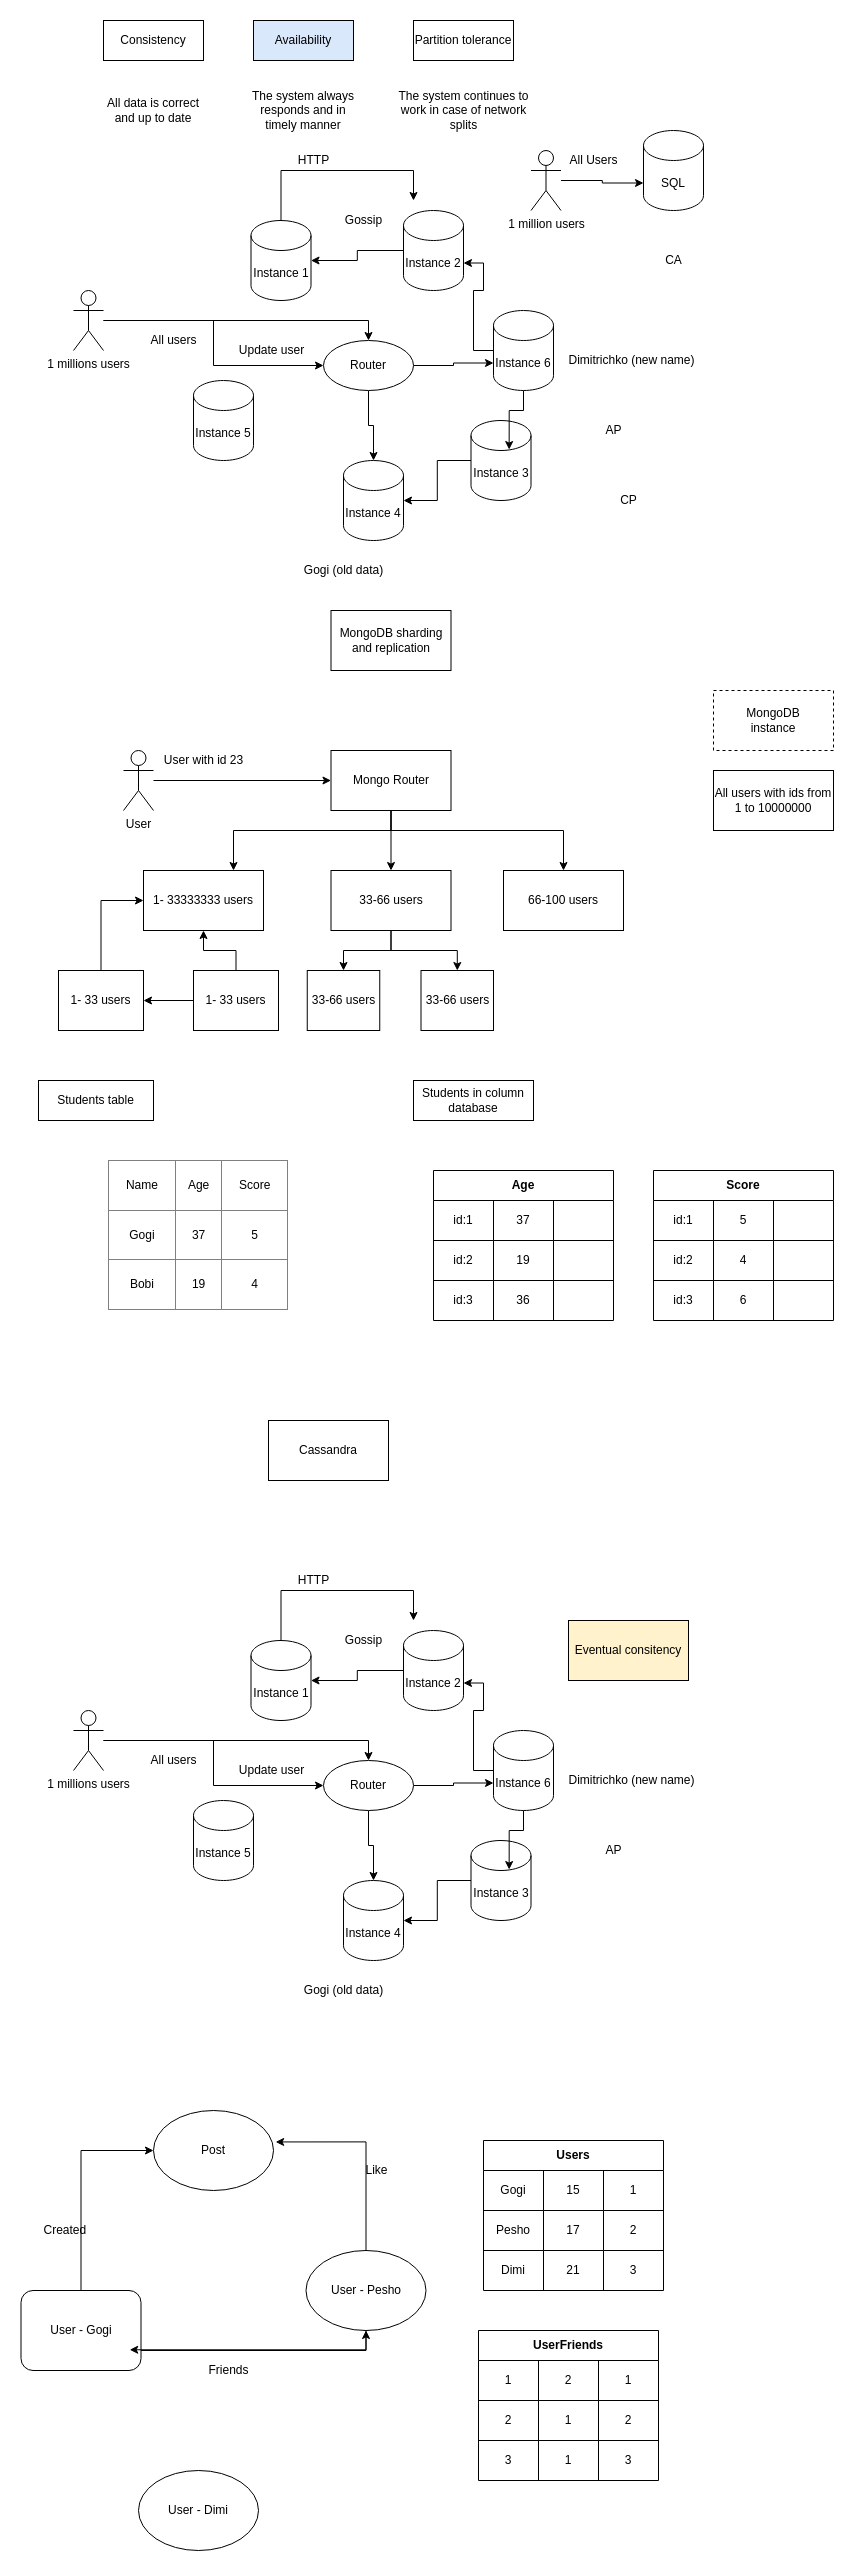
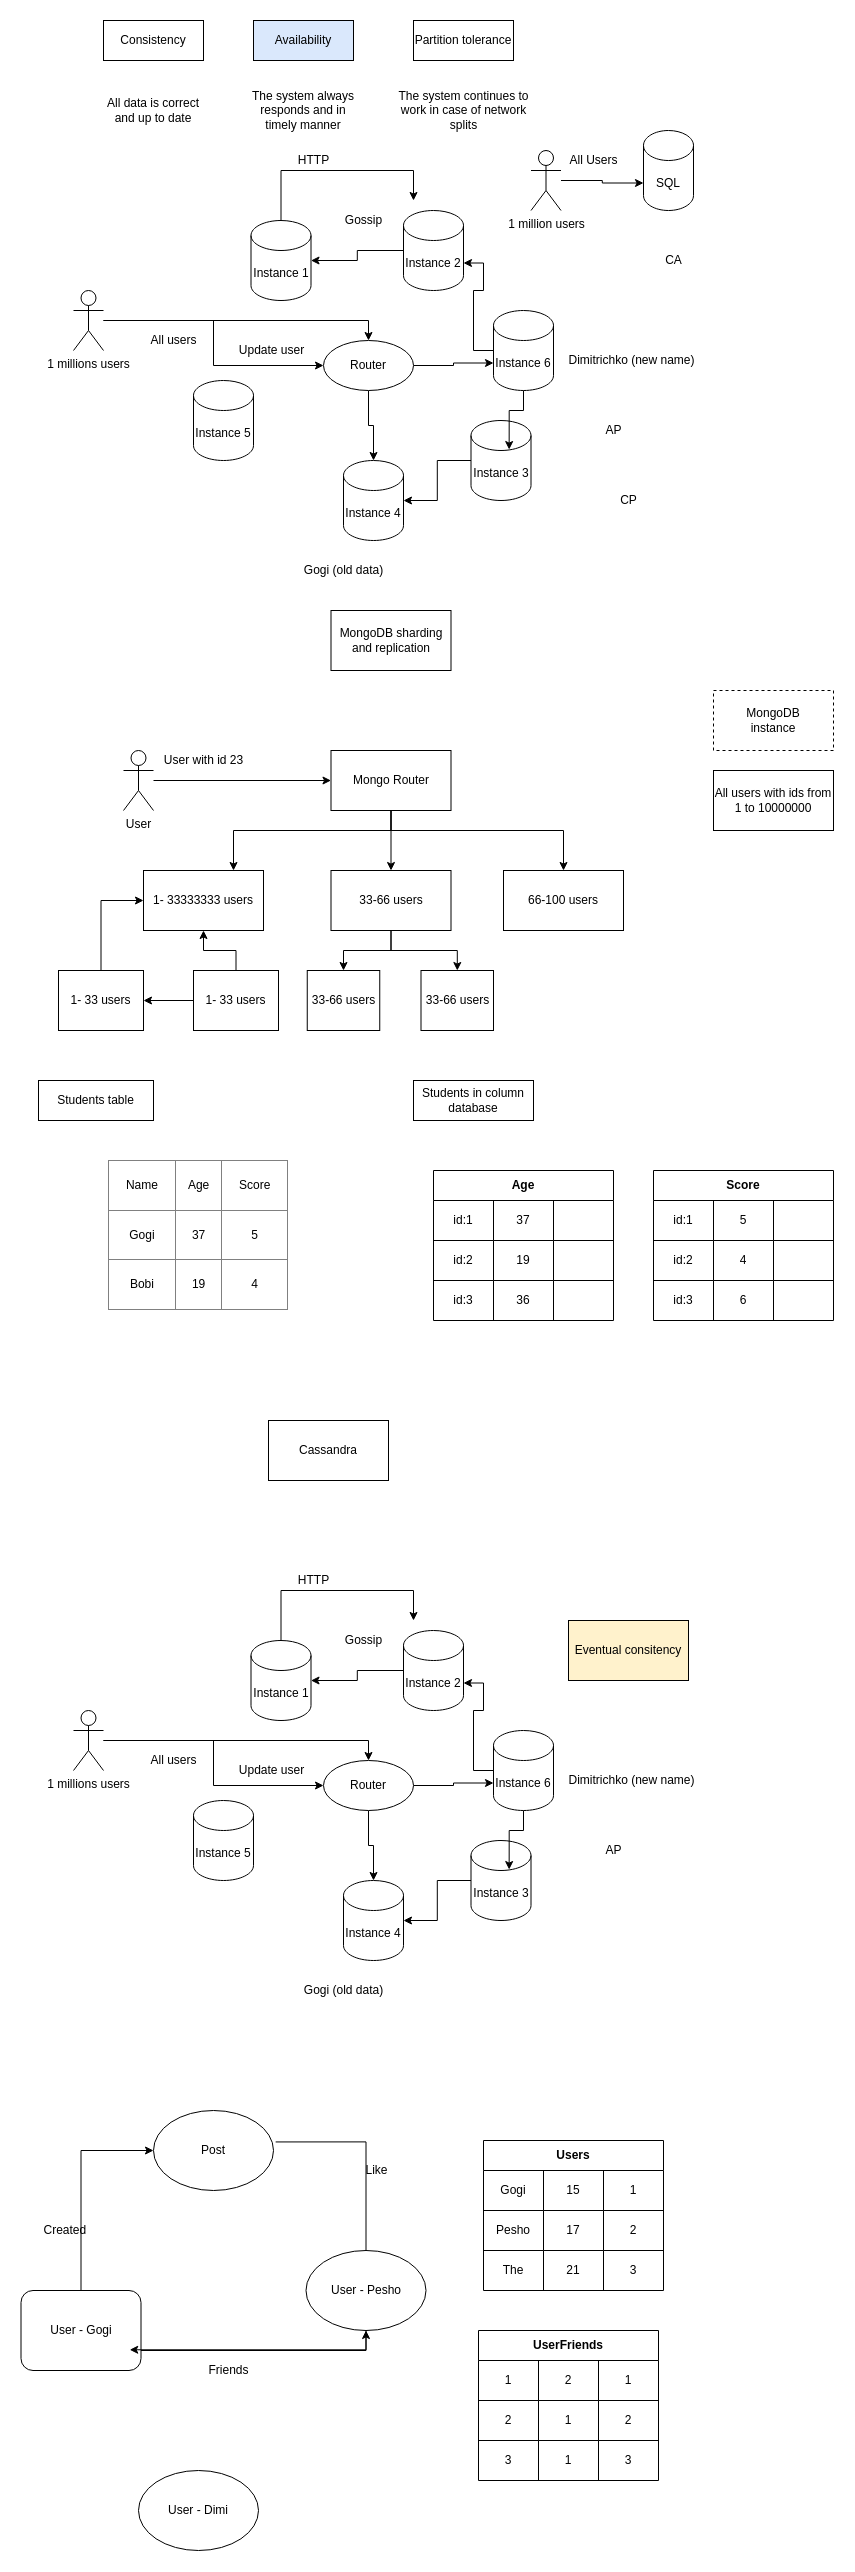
node "SQL": size 60x80 -> 50x80
edge "User - Pesho" -> "Post": arrowhead classic -> none
node "Dimi": label "Dimi" -> "The"
